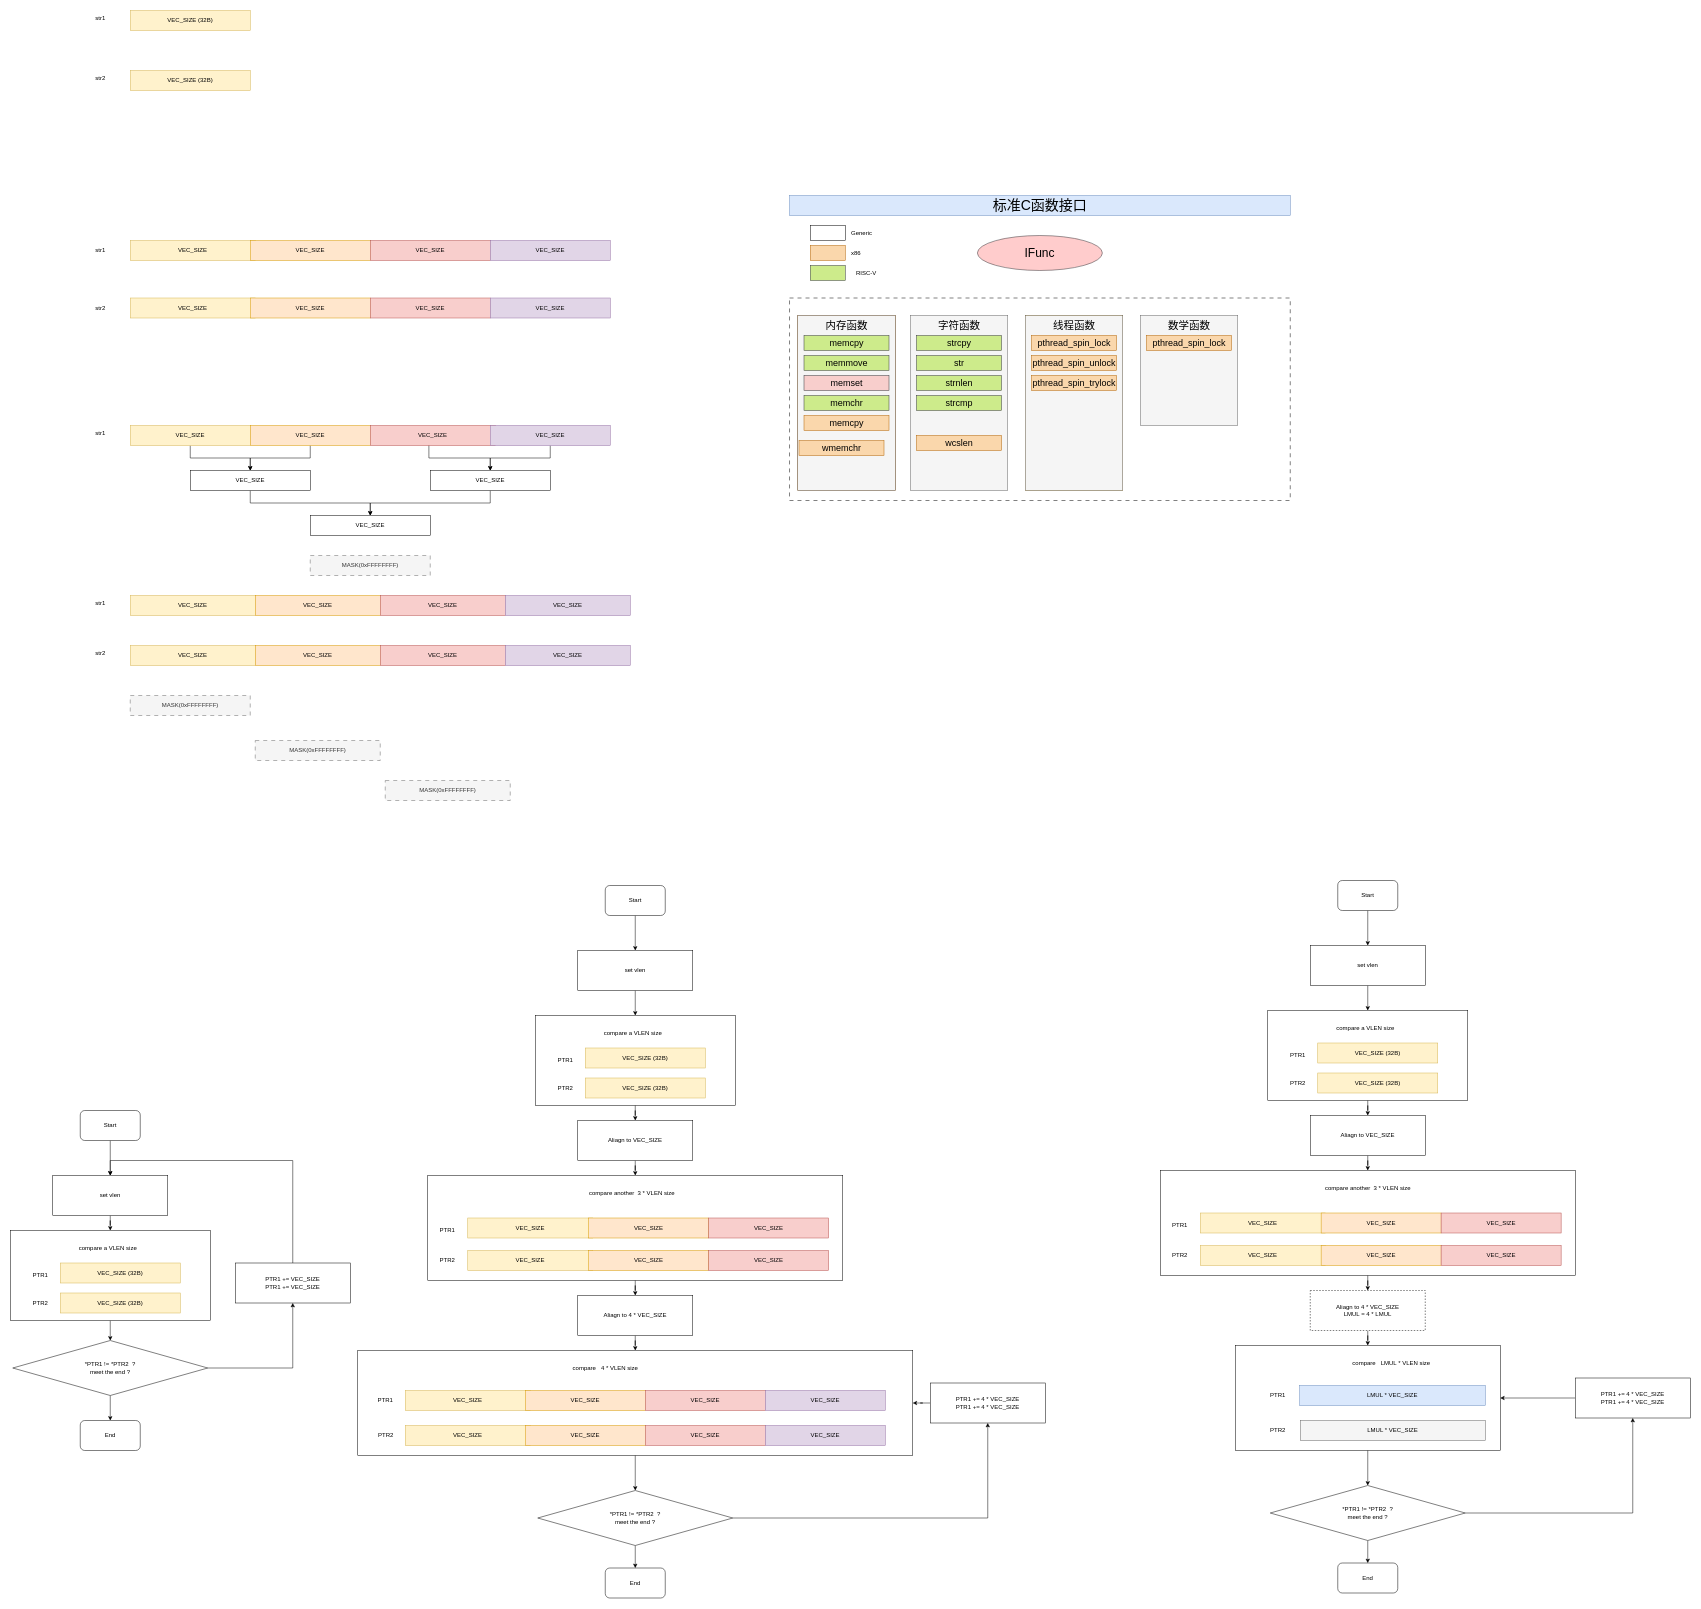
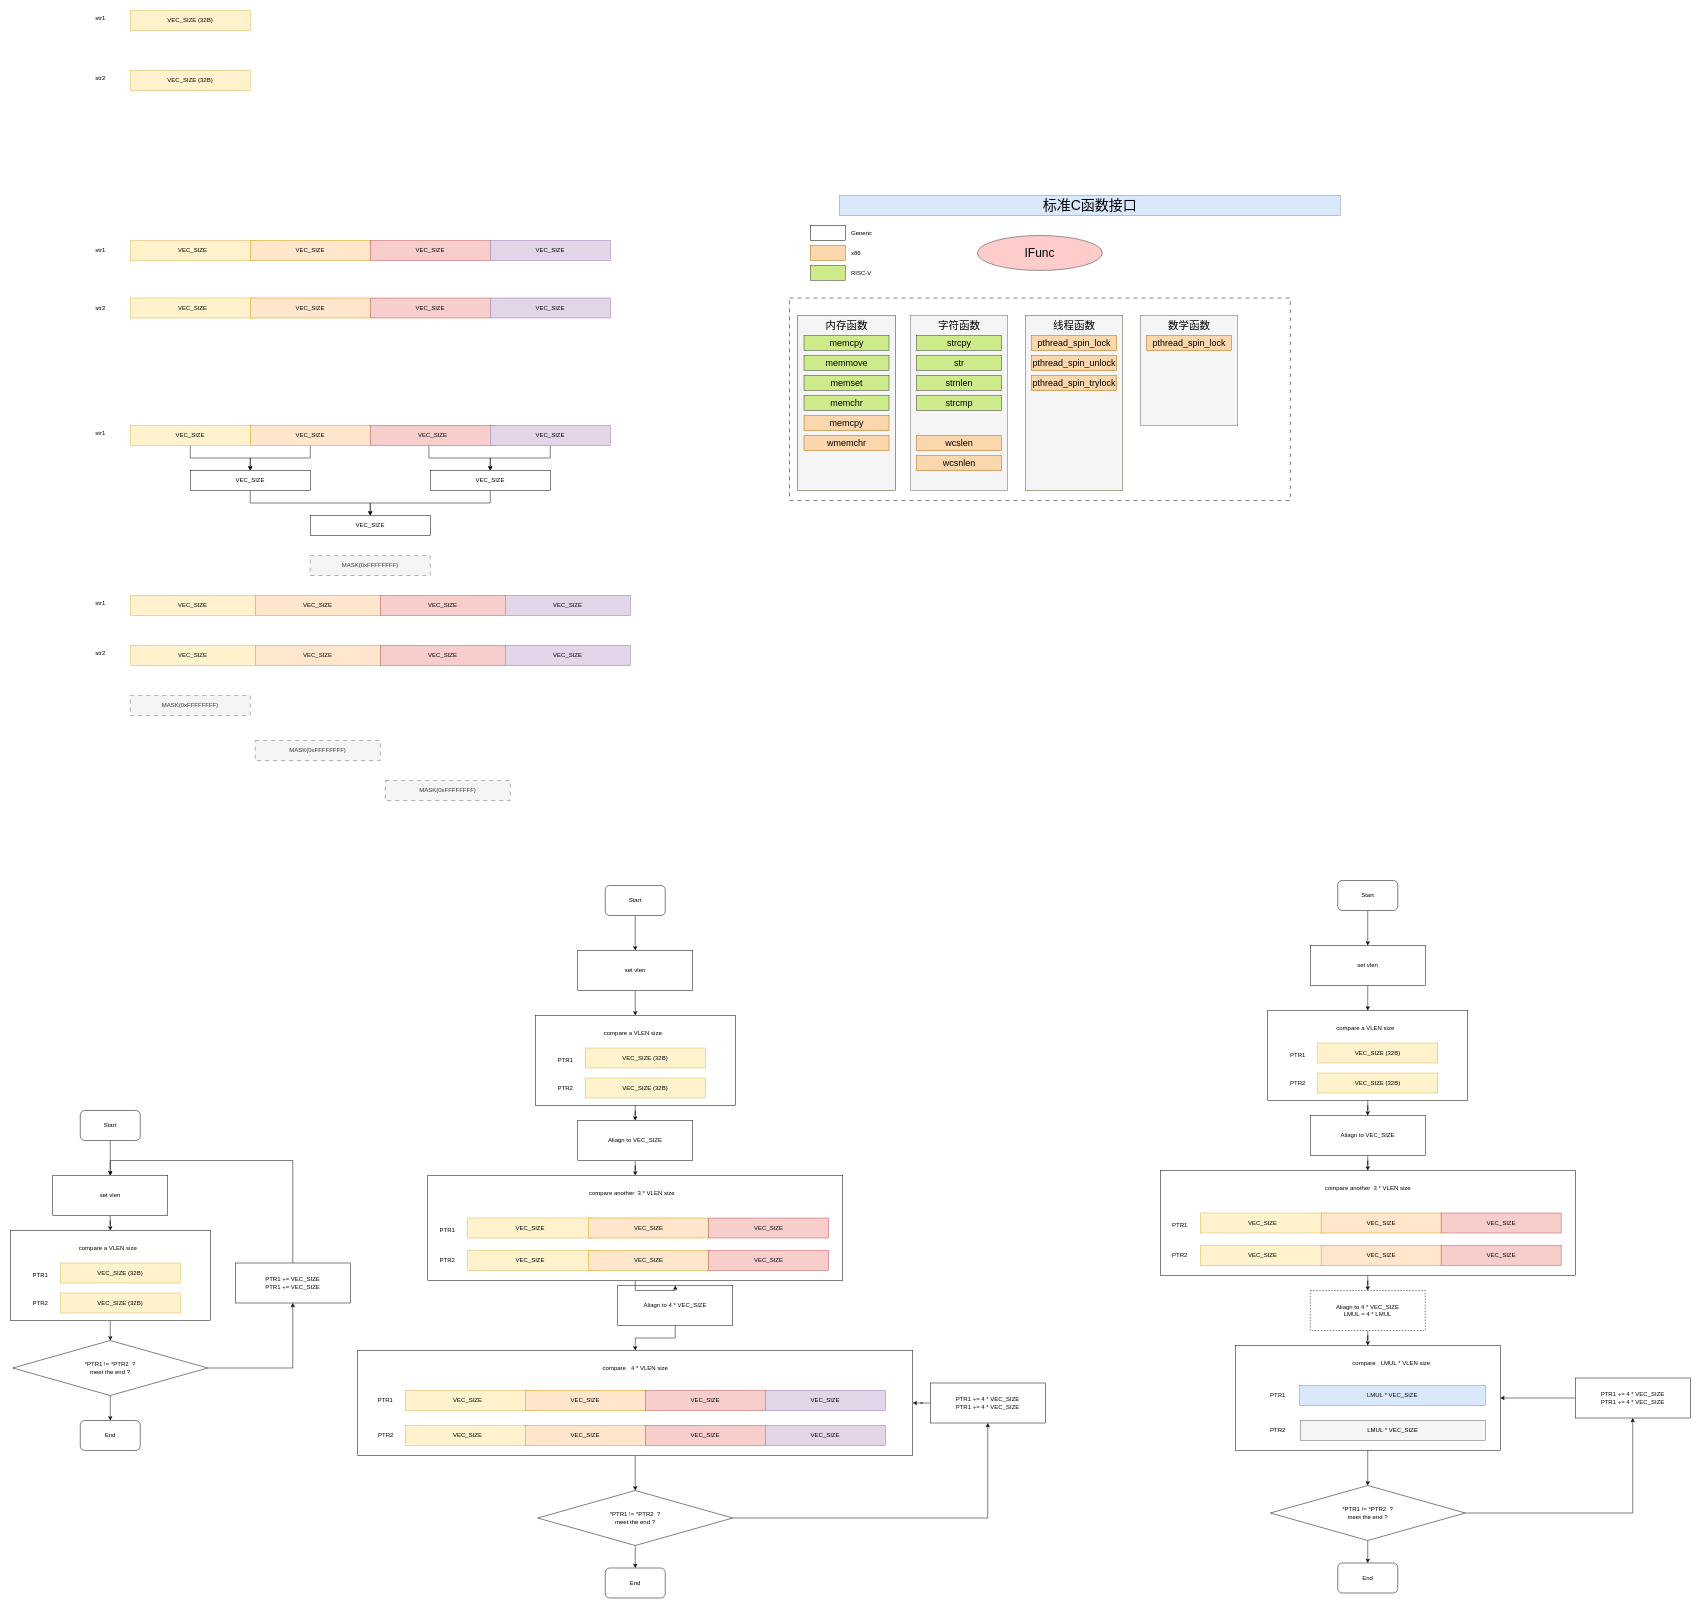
node "标准C函数接口": moved (1040, 205) -> (1090, 205)
node "RISC-V": moved (870, 273) -> (865, 273)
node "memset": fillcolor #f8cecc -> #cdeb8b
node "wmemchr": moved (842, 448) -> (847, 443)
node "wcsnlen": added
node "Aliagn to 4 * VEC_SIZE": moved (635, 1315) -> (675, 1305)
node "compare 4 * VLEN size": moved (605, 1368) -> (635, 1368)
